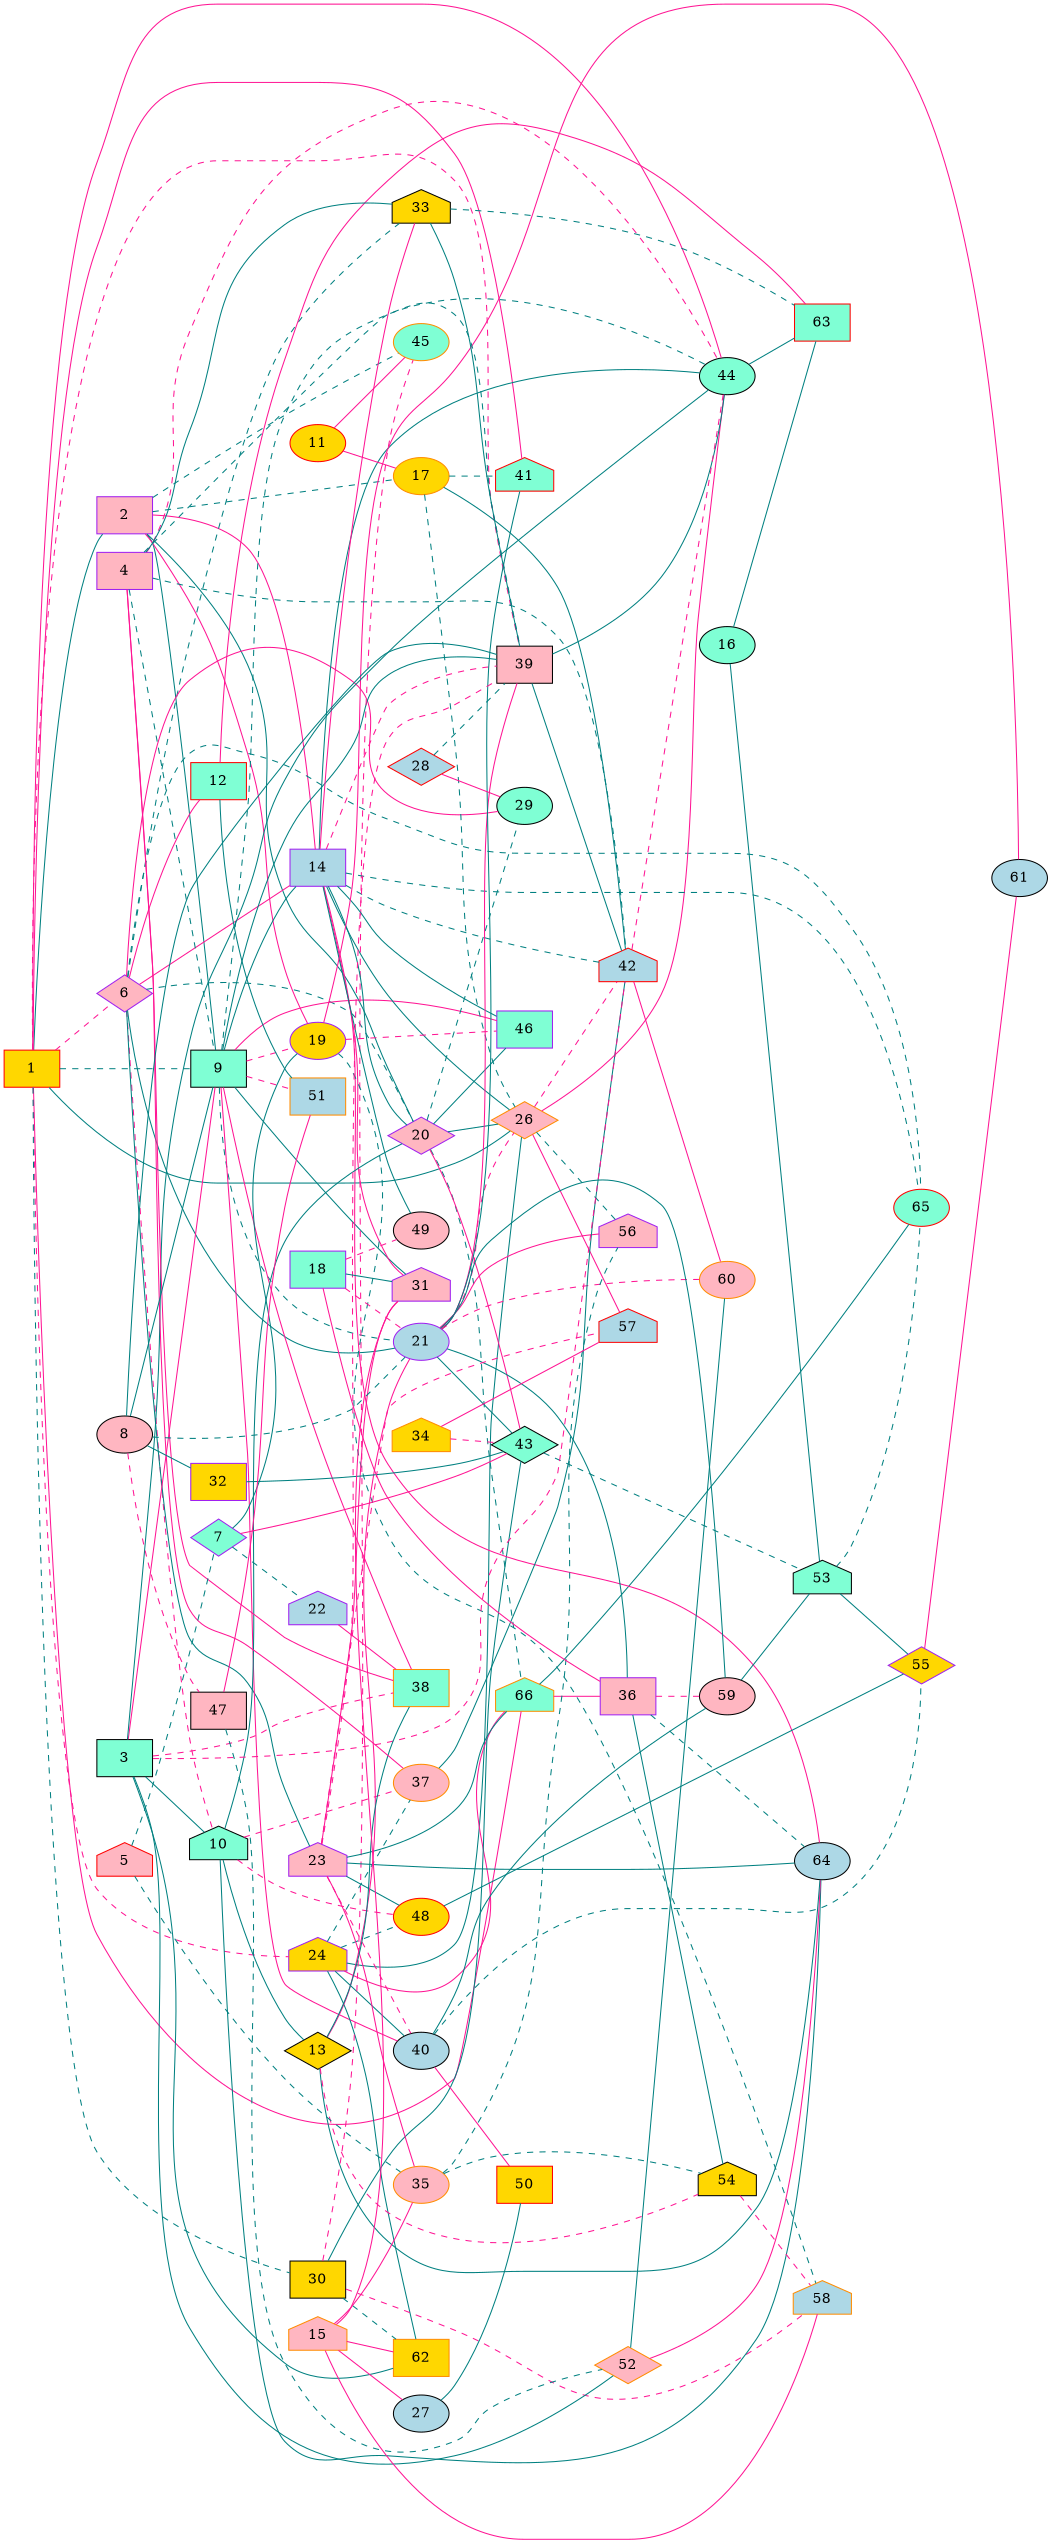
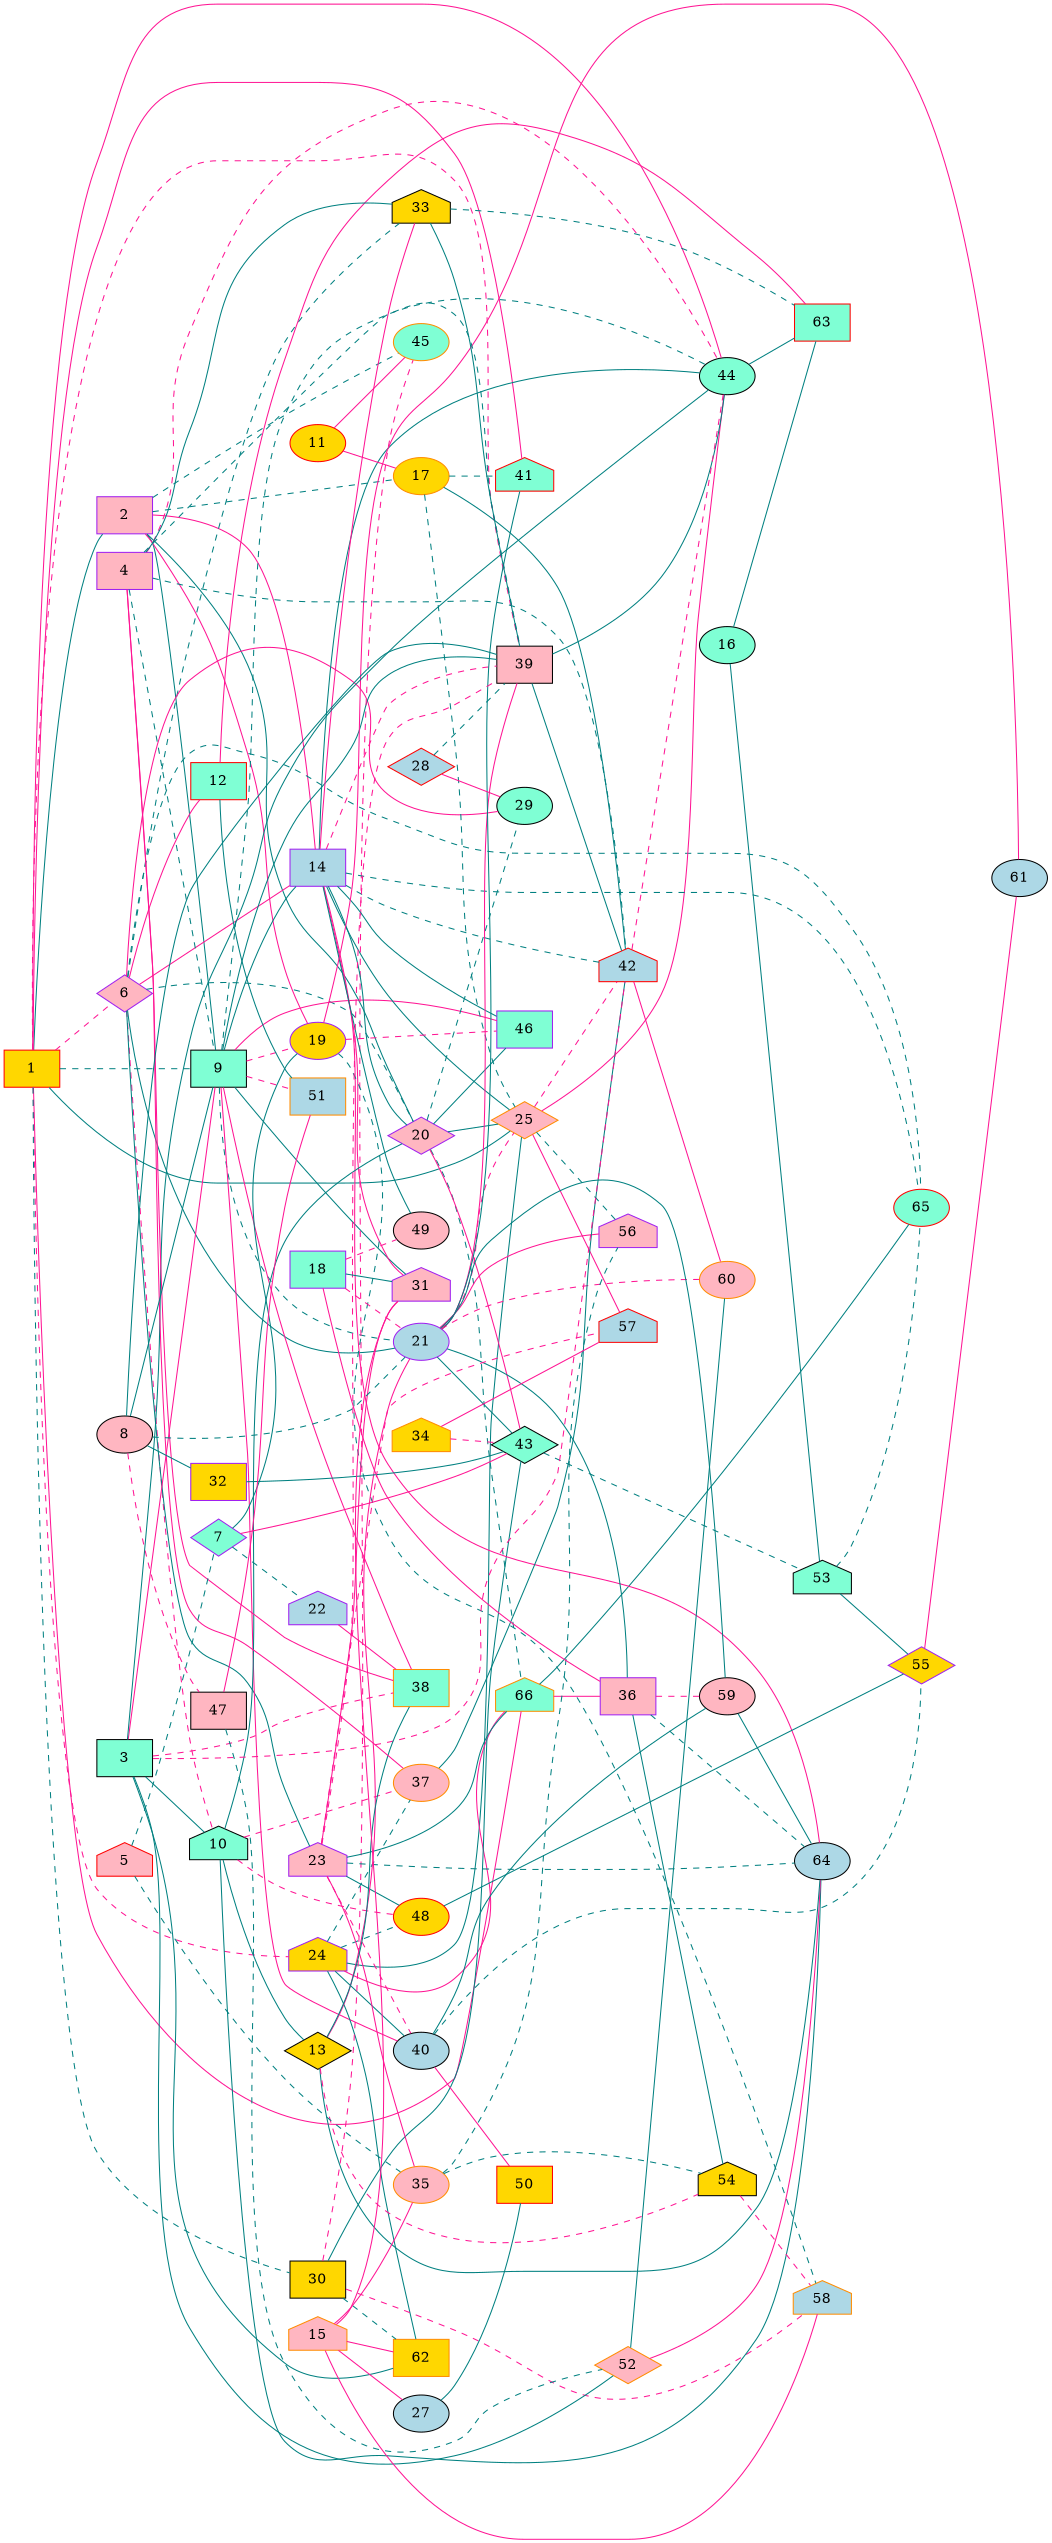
node "26": label "26" -> "25"
edge "53" -- "59": now "64" -- "59"
edge "23" -- "64": style solid -> dashed
